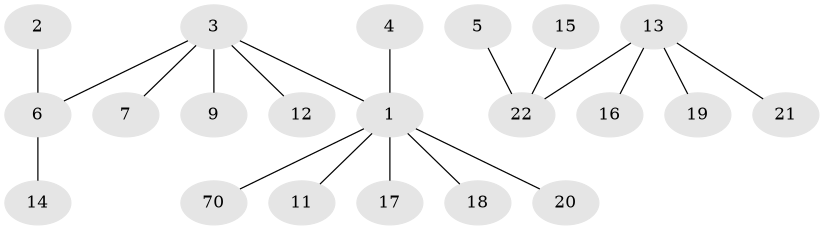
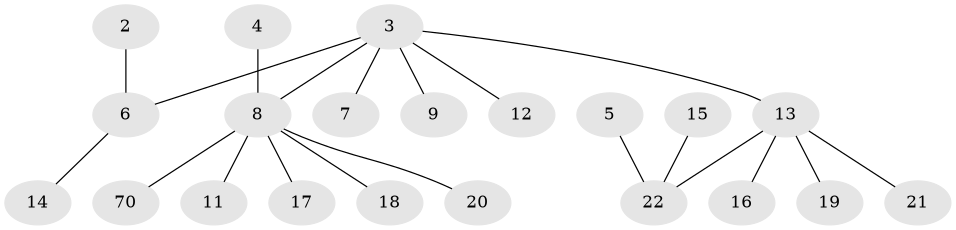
edge "3" -- "13": added
node "1": label "1" -> "8"
